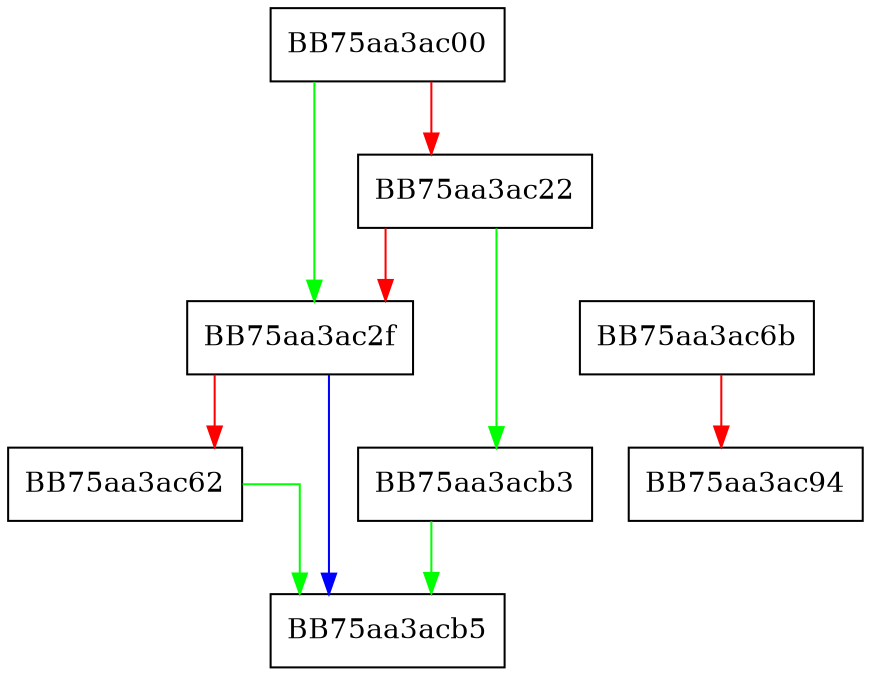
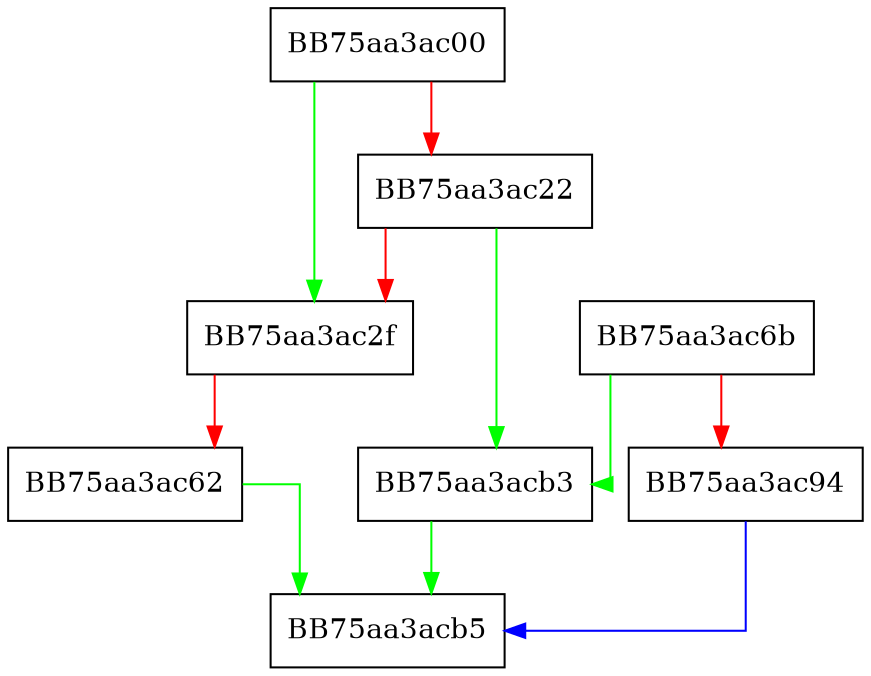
edge "BB75aa3ac6b" -> "BB75aa3acb3": added
edge "BB75aa3ac2f" -> "BB75aa3acb5": now "BB75aa3ac94" -> "BB75aa3acb5"
